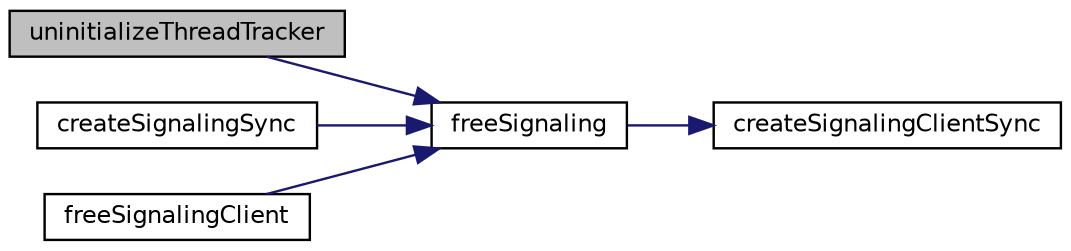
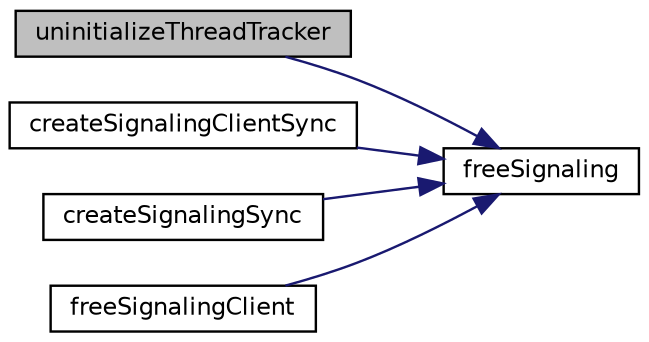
edge "freeSignaling" -> "createSignalingClientSync": reversed
